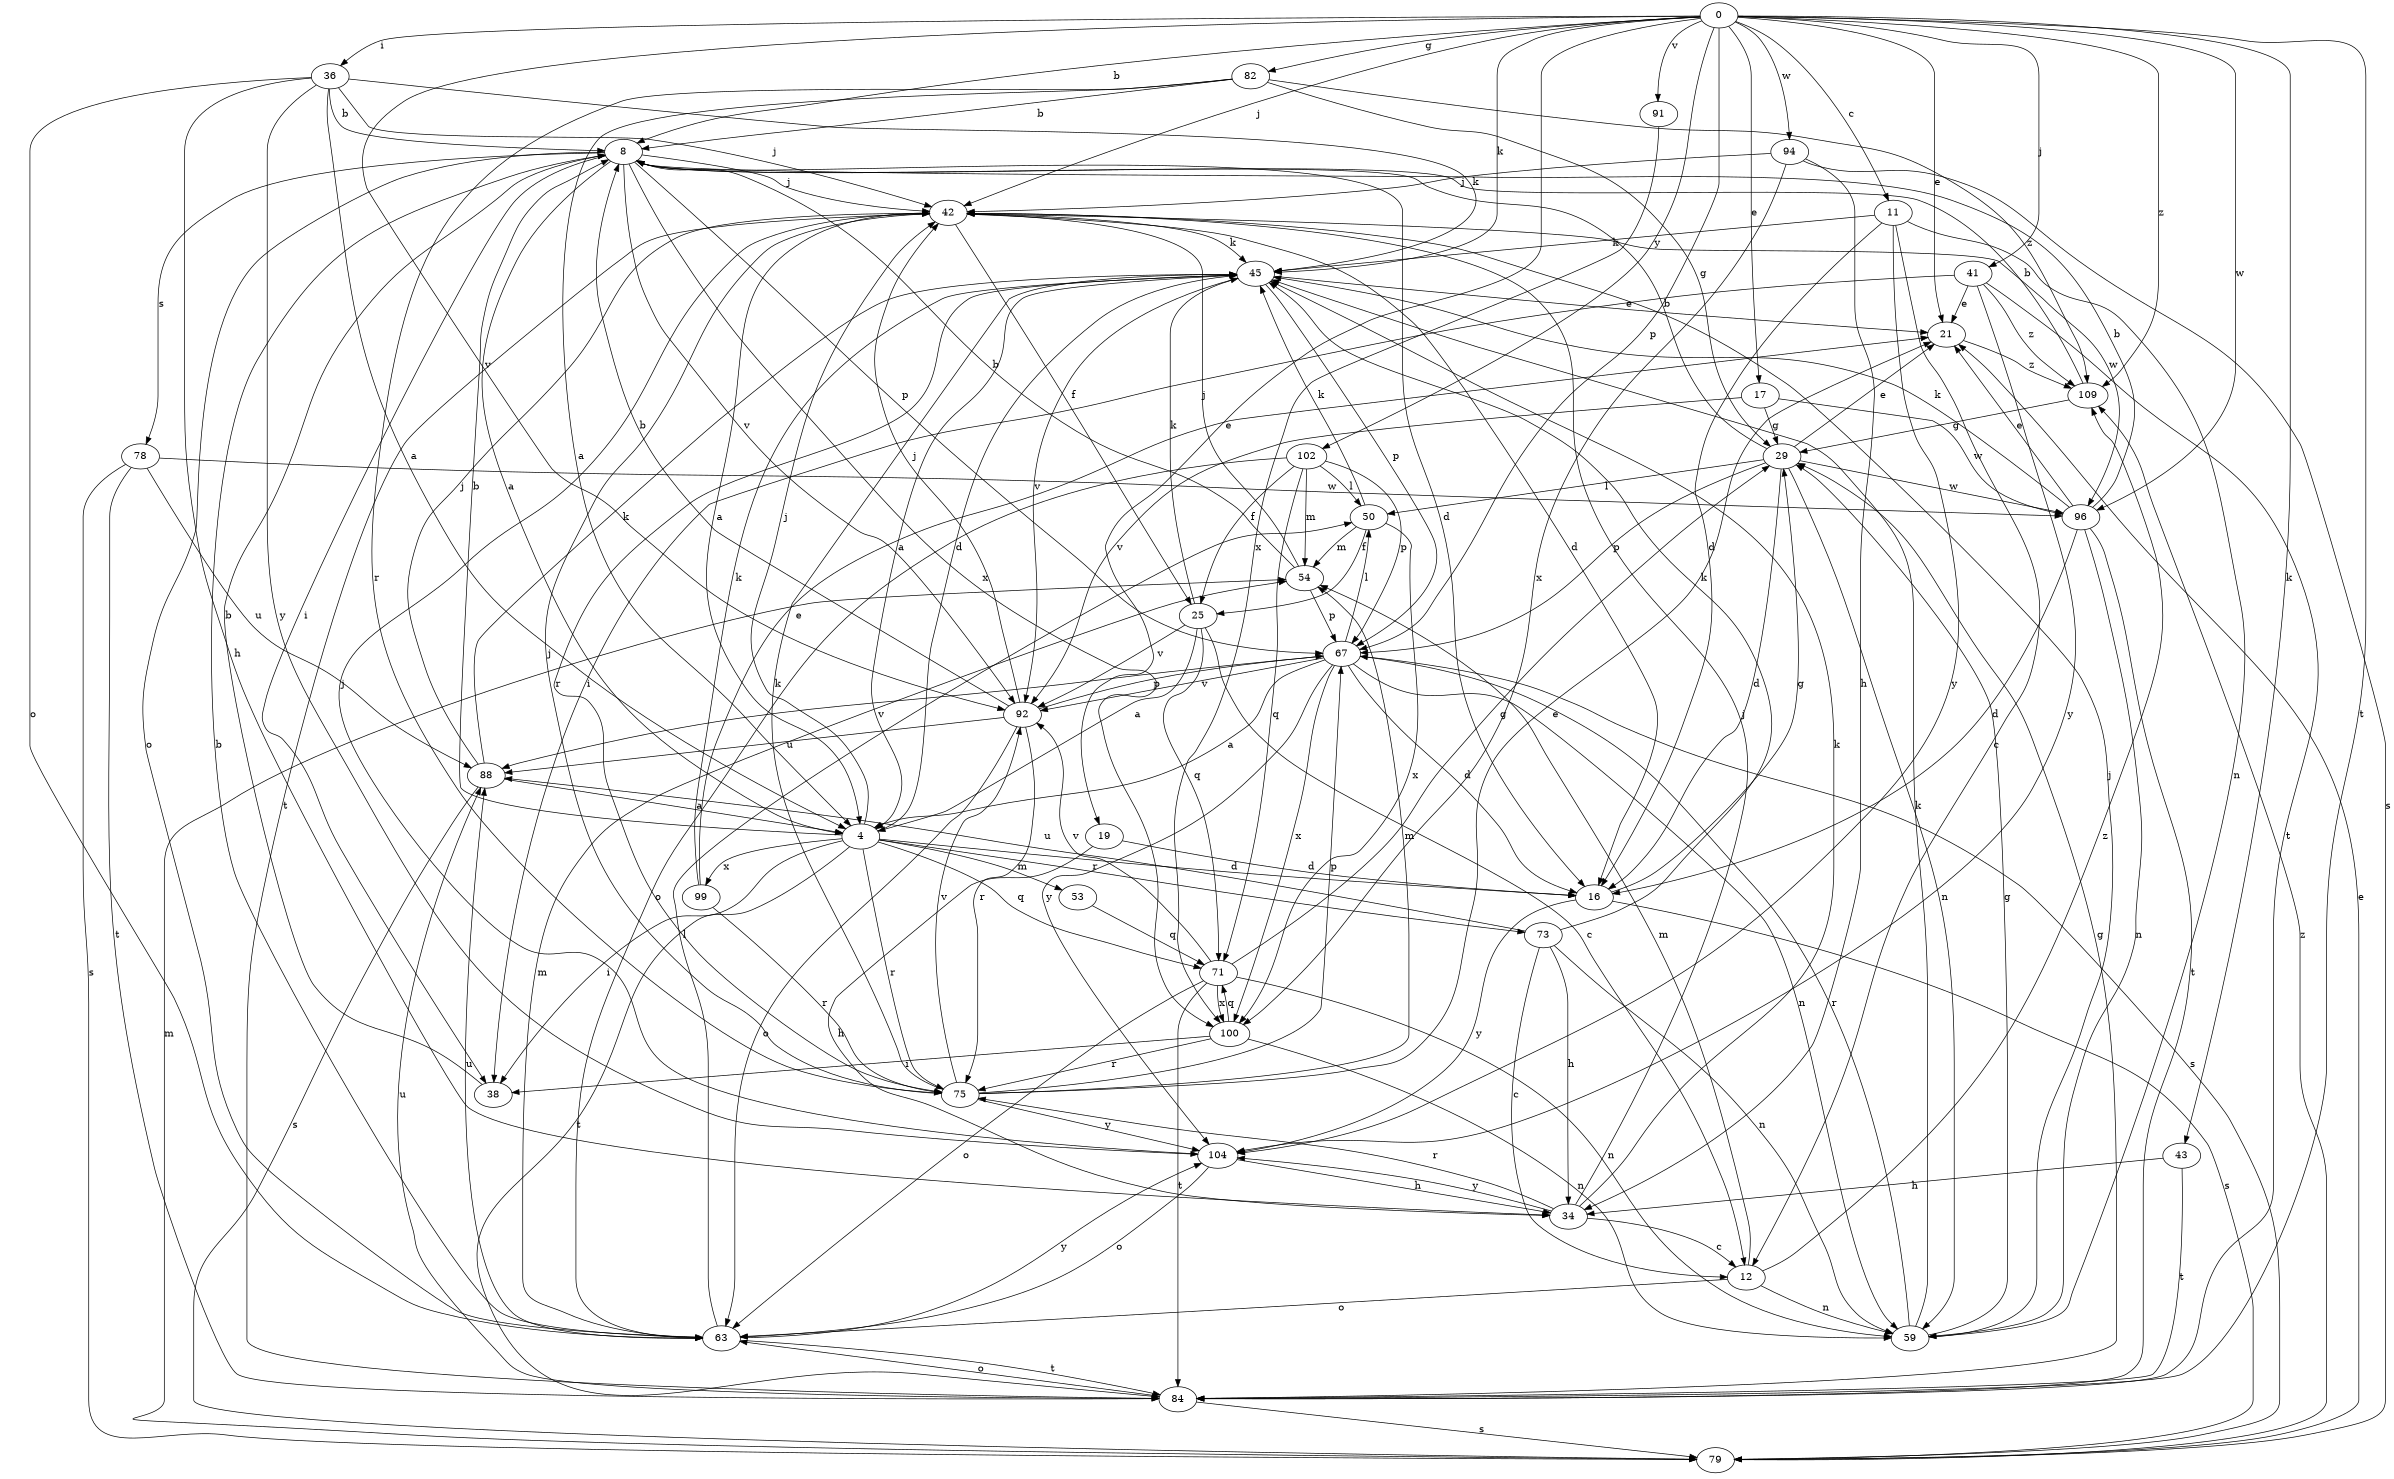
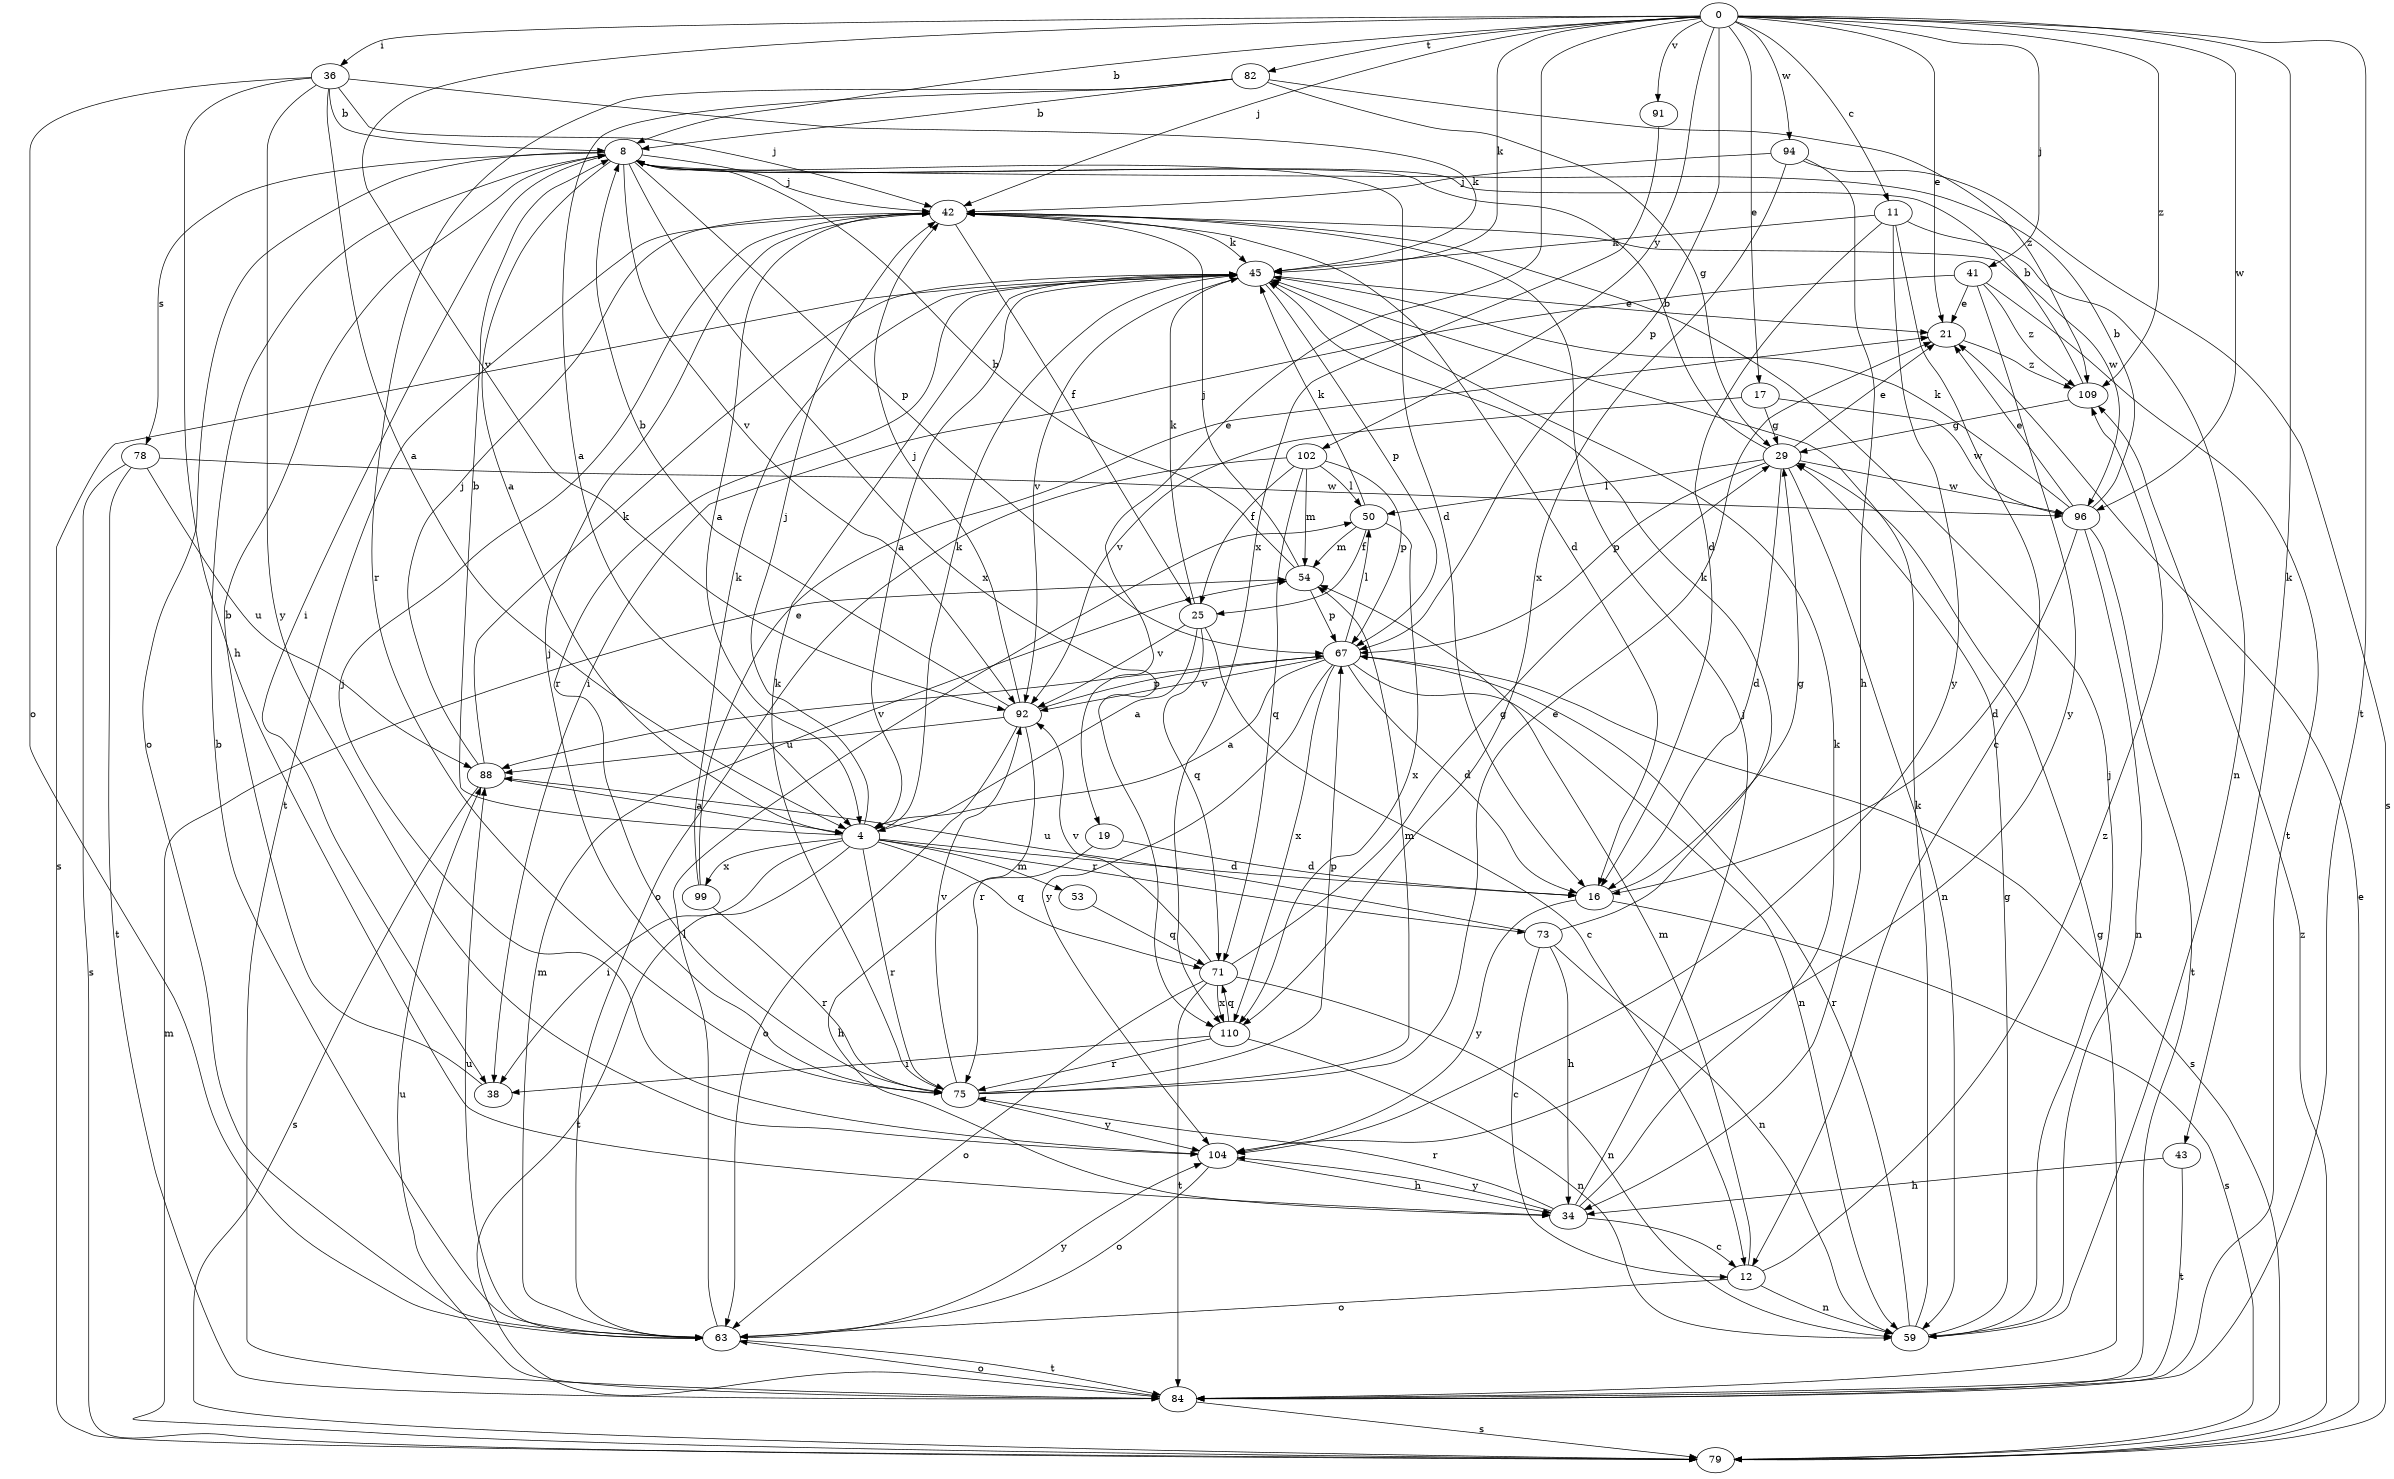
edge "0" -> "82": label "g" -> "t"
edge "4" -> "45": label "d" -> "k"
node "100": label "100" -> "110"
edge "45" -> "79": added, label "s"
